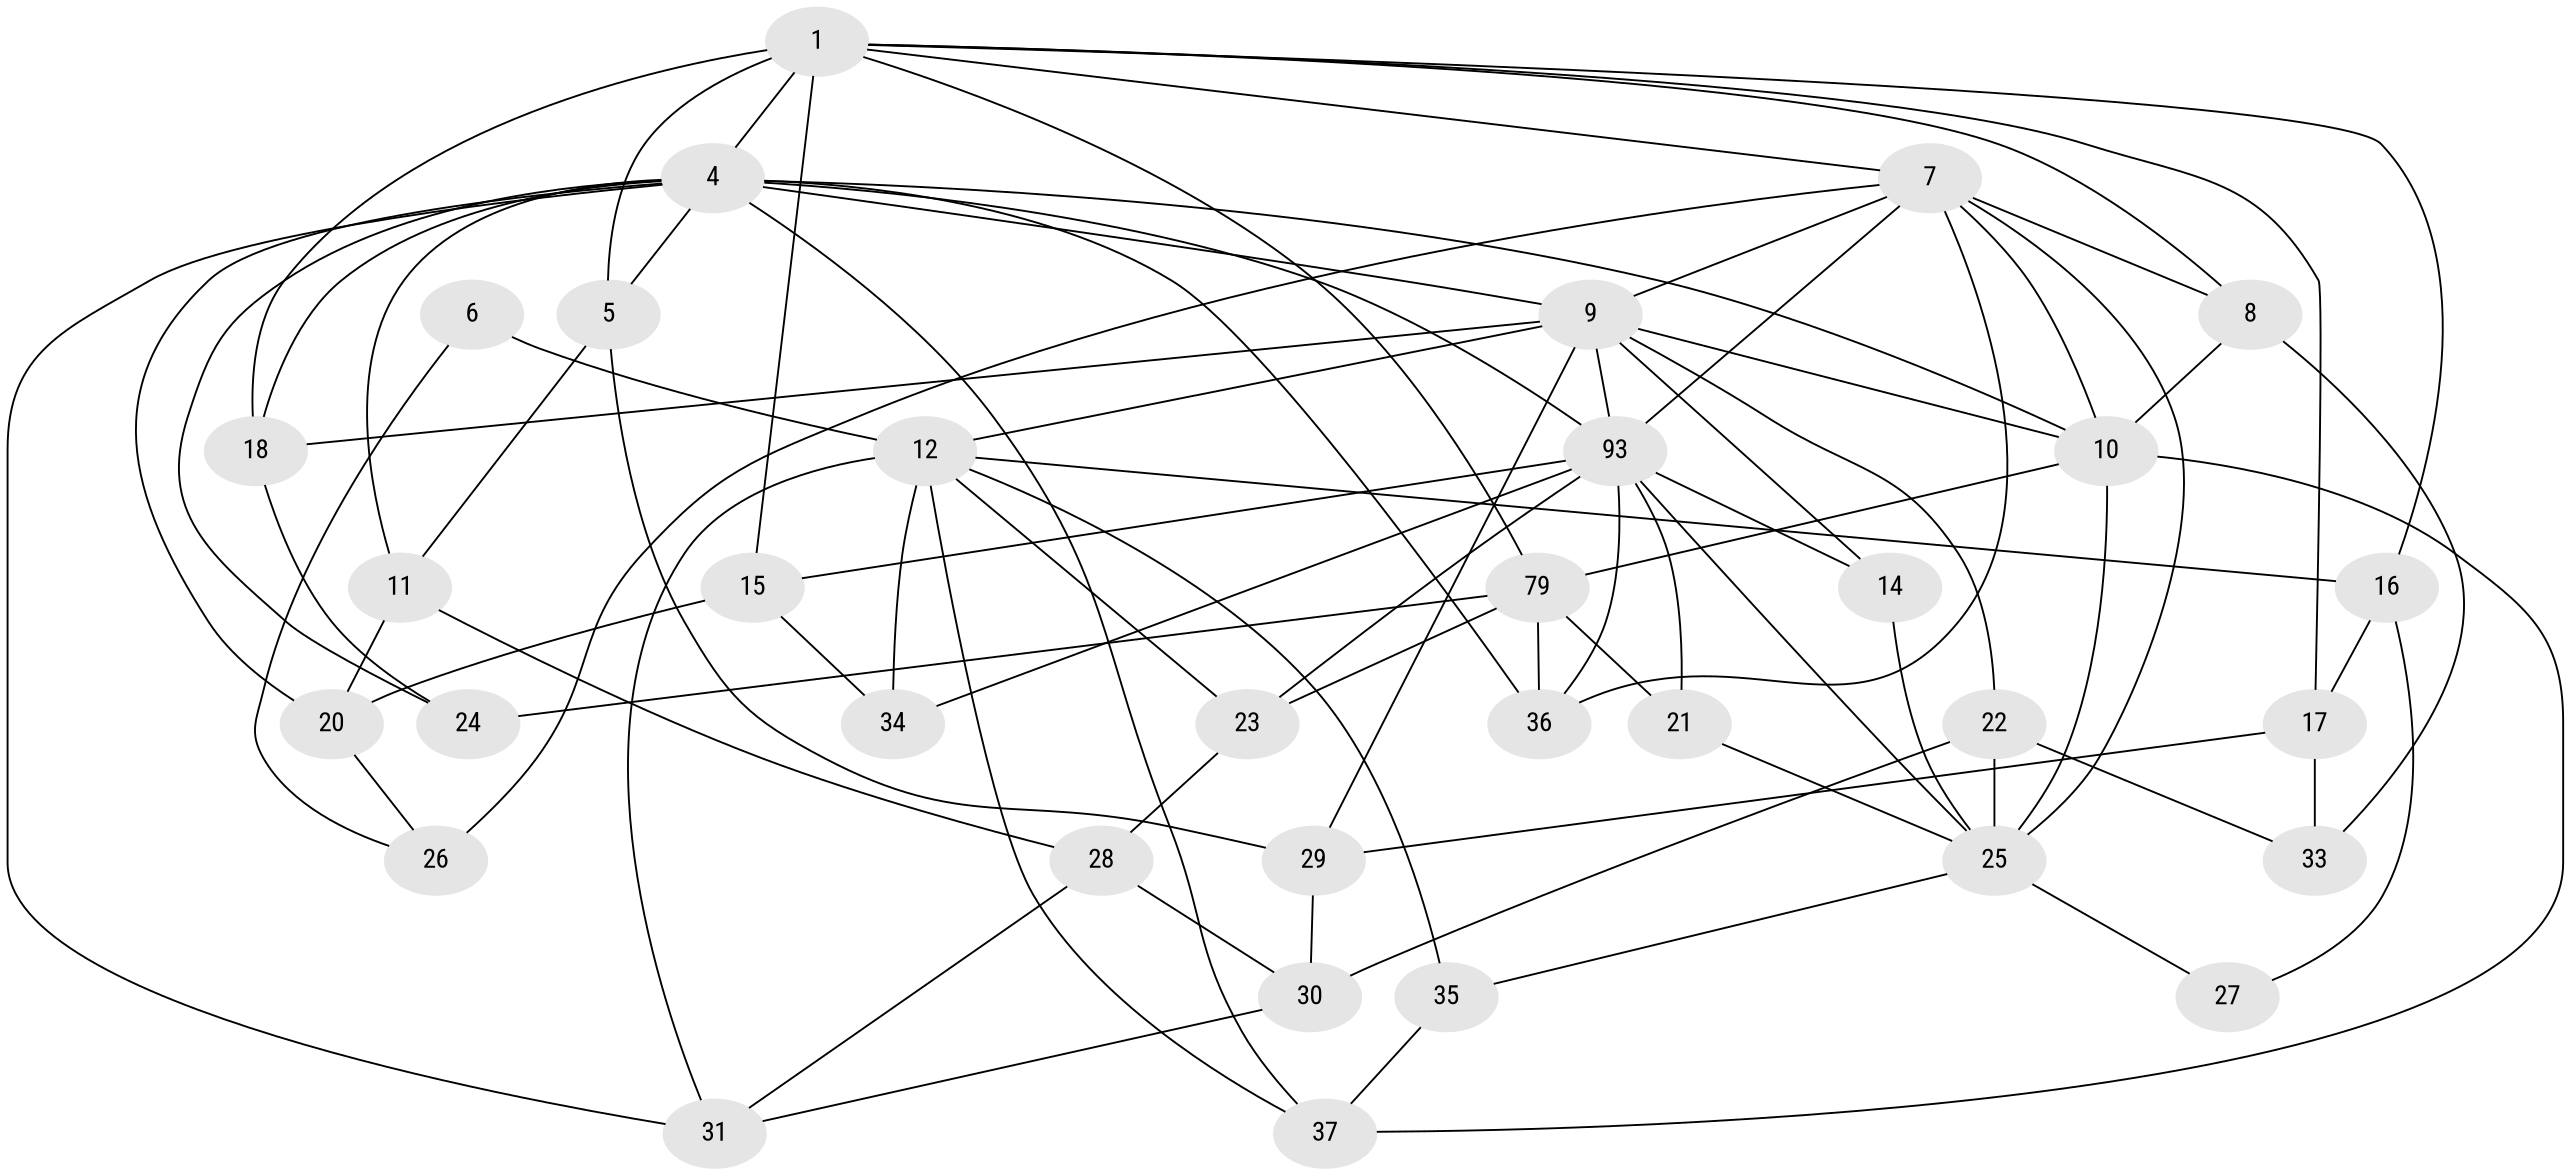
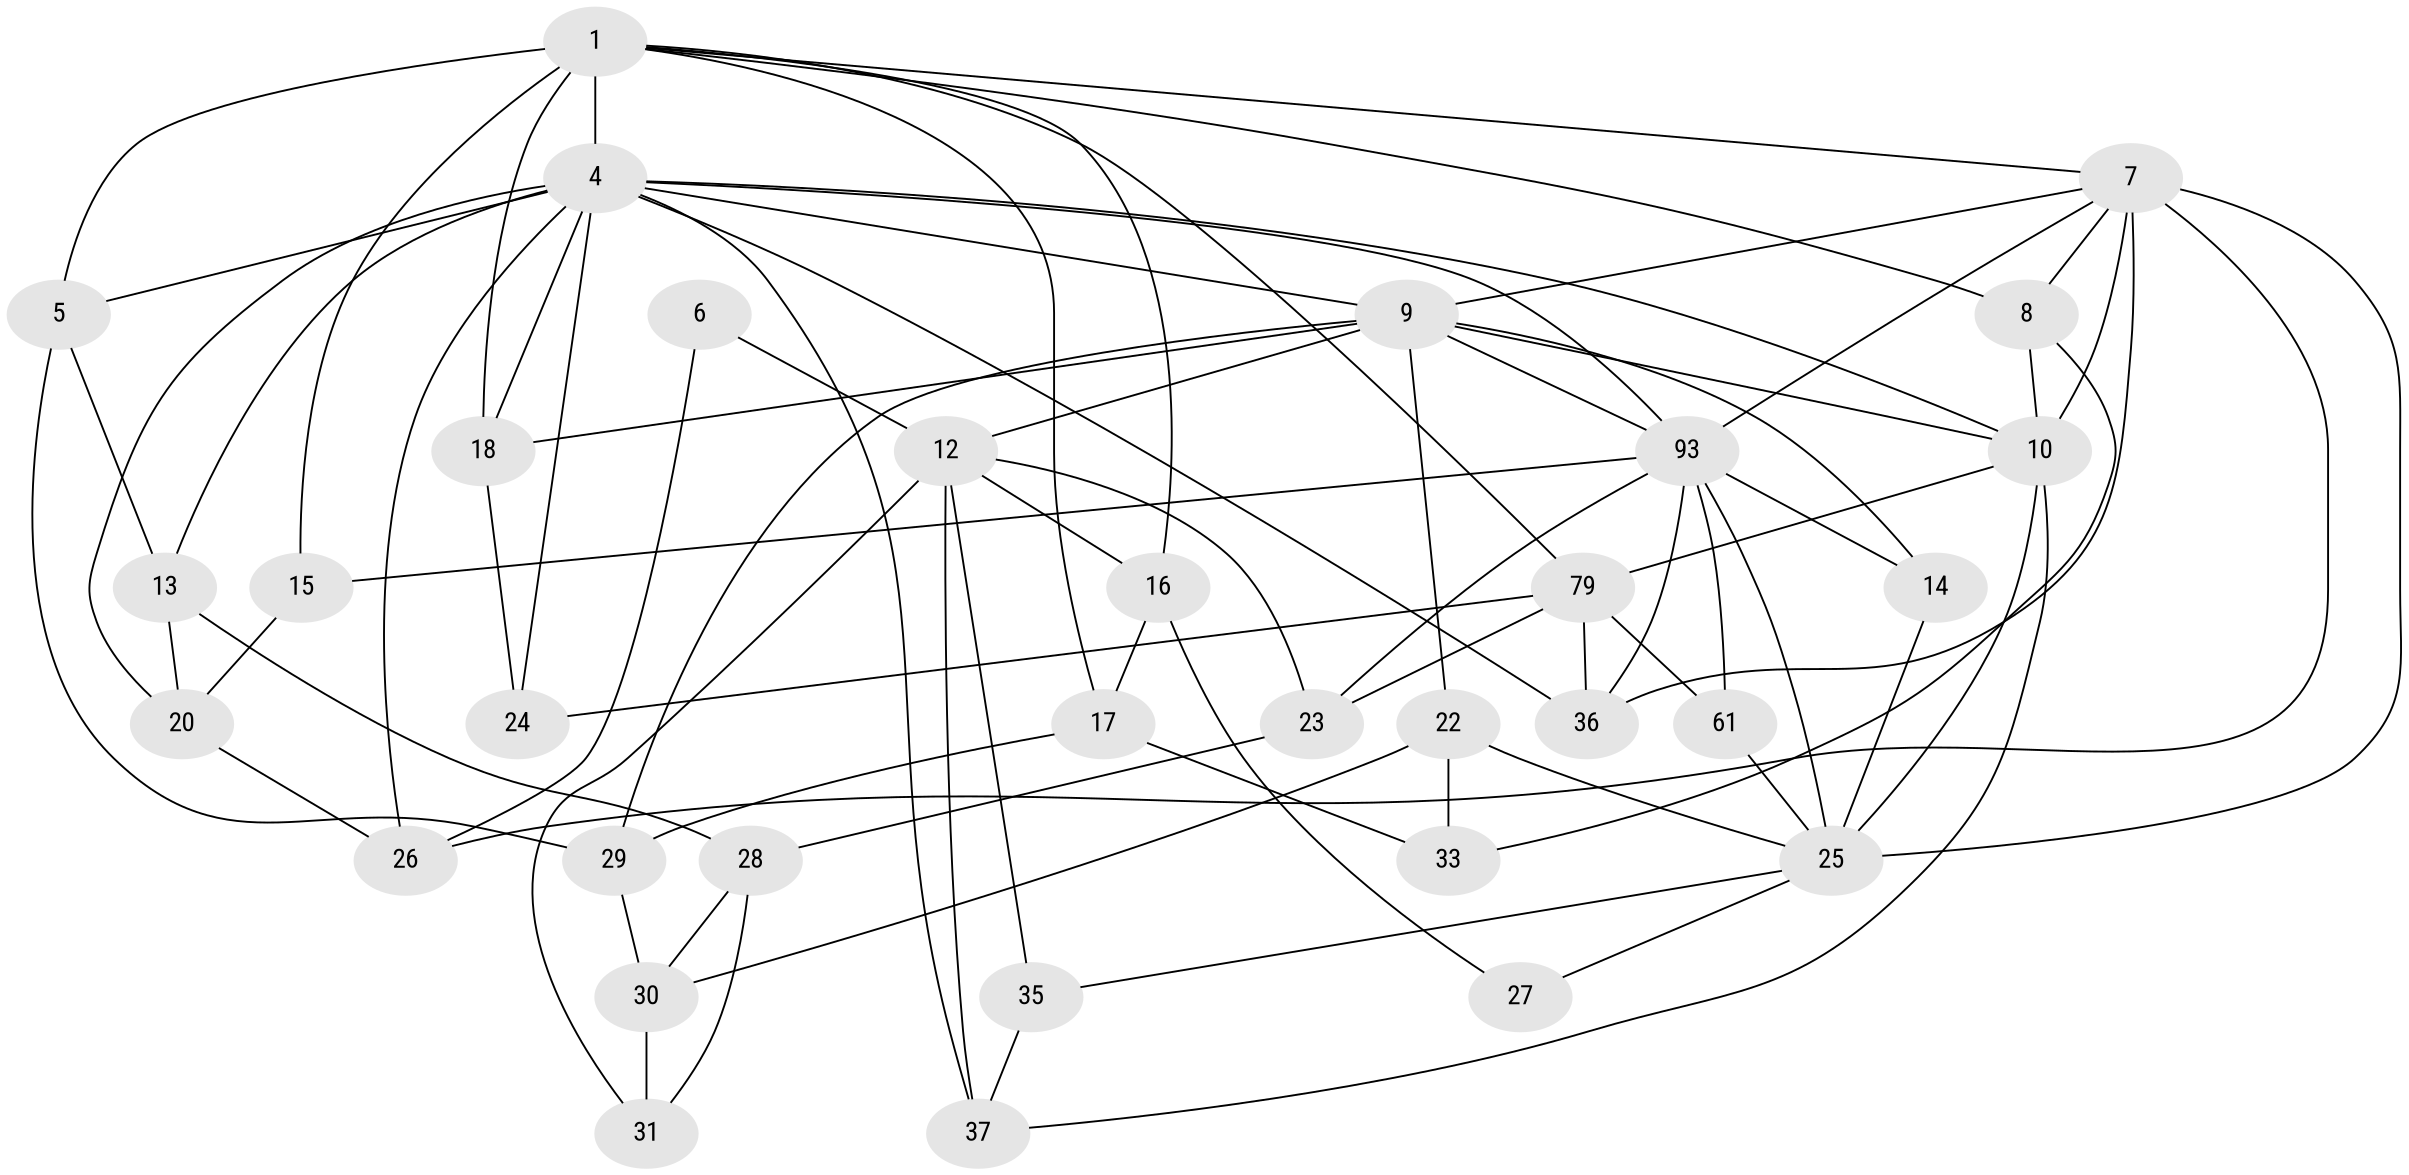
node "11": label "11" -> "13"
edge "4" -- "31": now "4" -- "26"
node "34": removed
node "21": label "21" -> "61"
